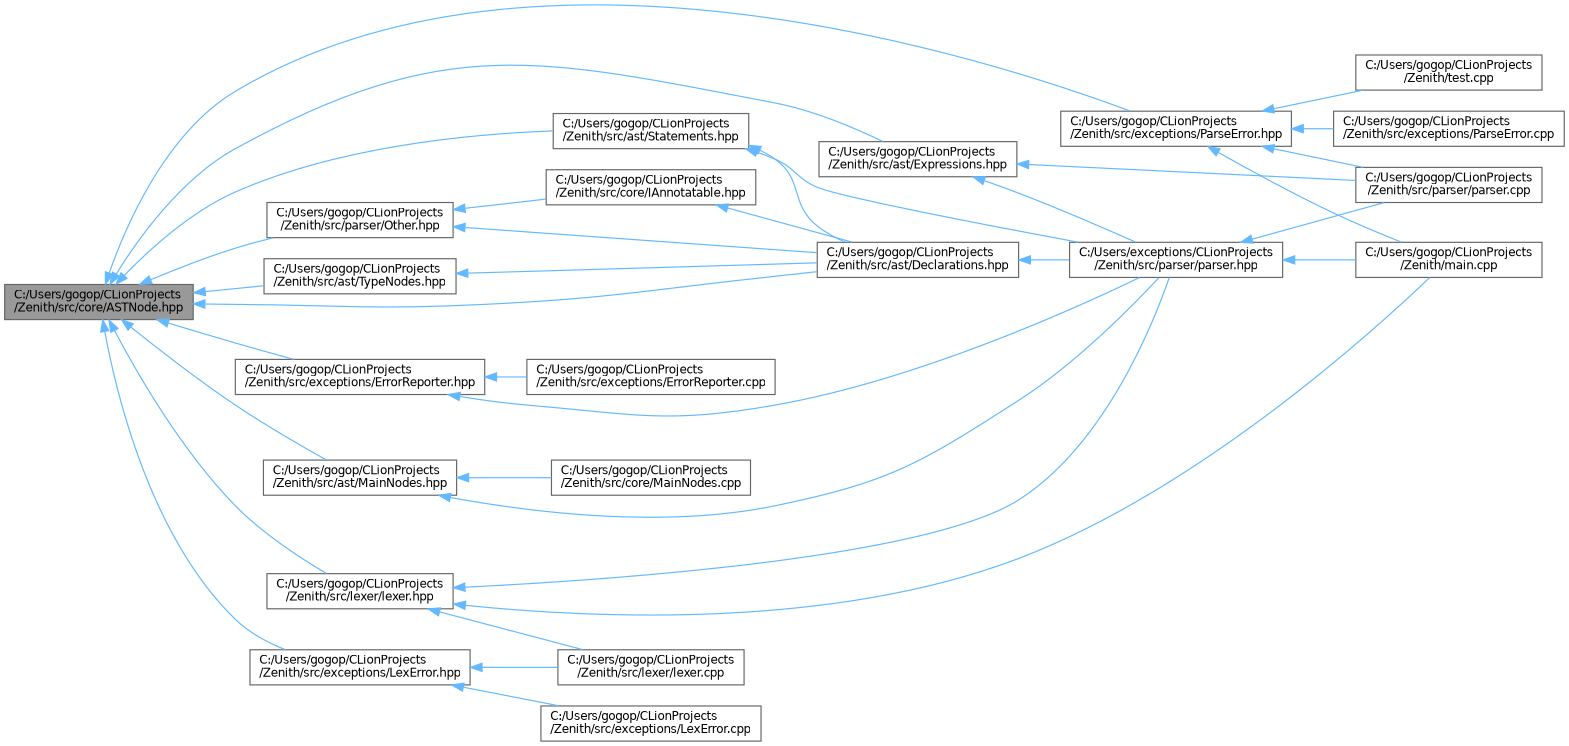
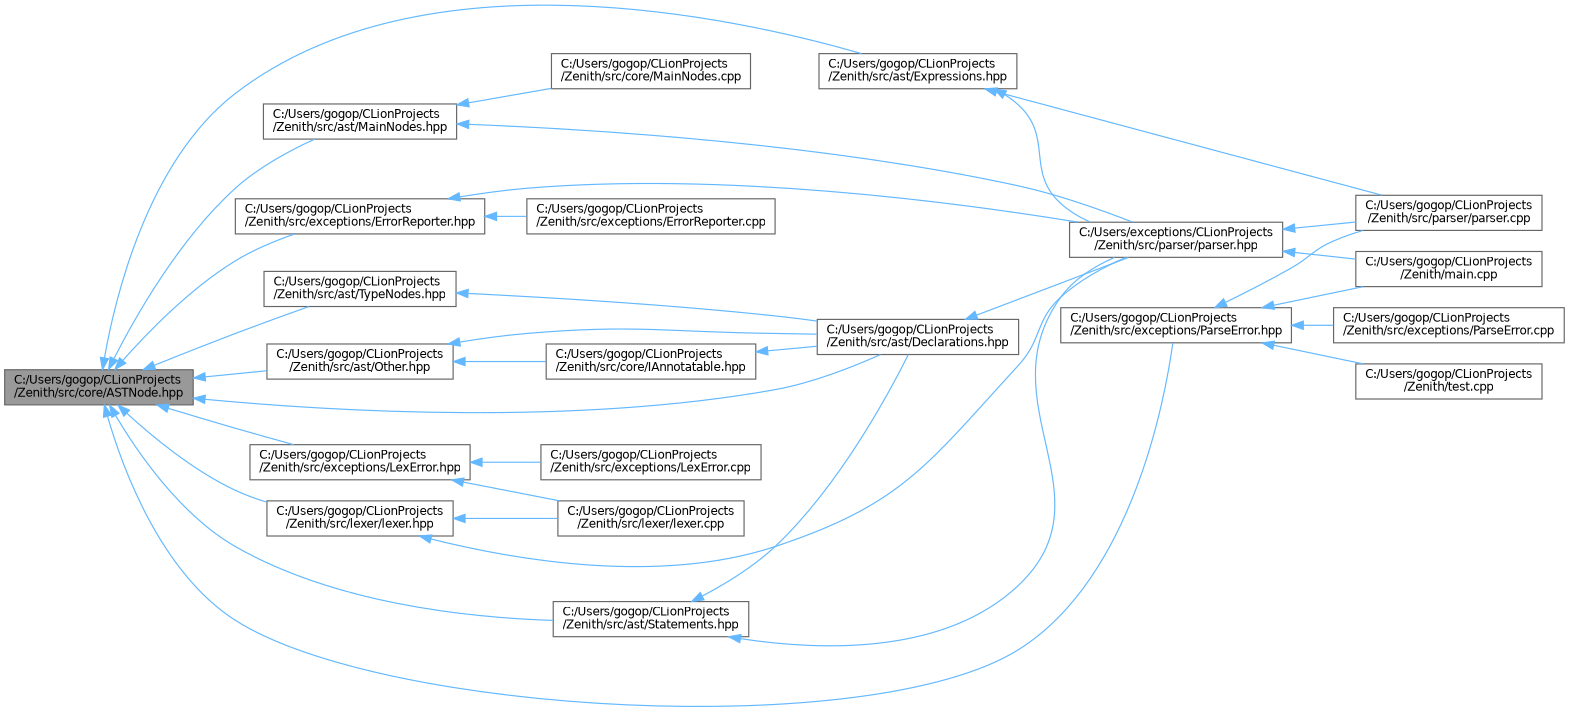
node "C:/Users/gogop/CLionProjects /Zenith/src/parser/Other.hpp": label "C:/Users/gogop/CLionProjects /Zenith/src/parser/Other.hpp" -> "C:/Users/gogop/CLionProjects /Zenith/src/ast/Other.hpp"
edge "C:/Users/gogop/CLionProjects /Zenith/main.cpp" -> "C:/Users/gogop/CLionProjects /Zenith/src/lexer/lexer.hpp": removed
